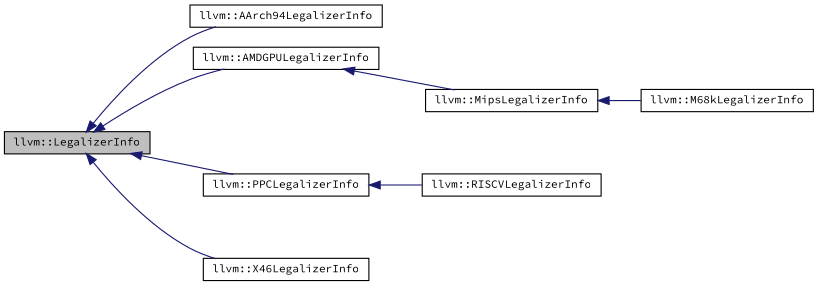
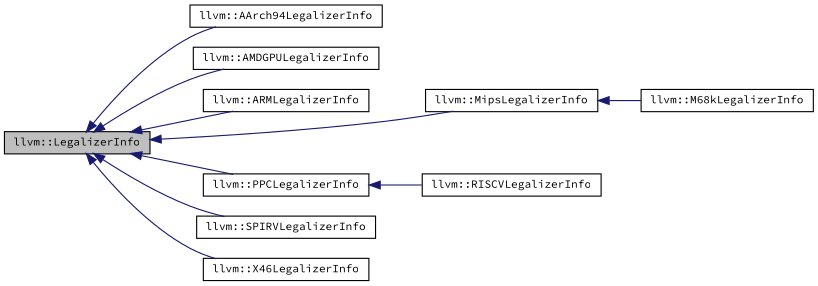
edge "llvm::MipsLegalizerInfo" -> "llvm::AMDGPULegalizerInfo": now "llvm::MipsLegalizerInfo" -> "llvm::LegalizerInfo"
node "llvm::ARMLegalizerInfo": added
node "llvm::SPIRVLegalizerInfo": added
